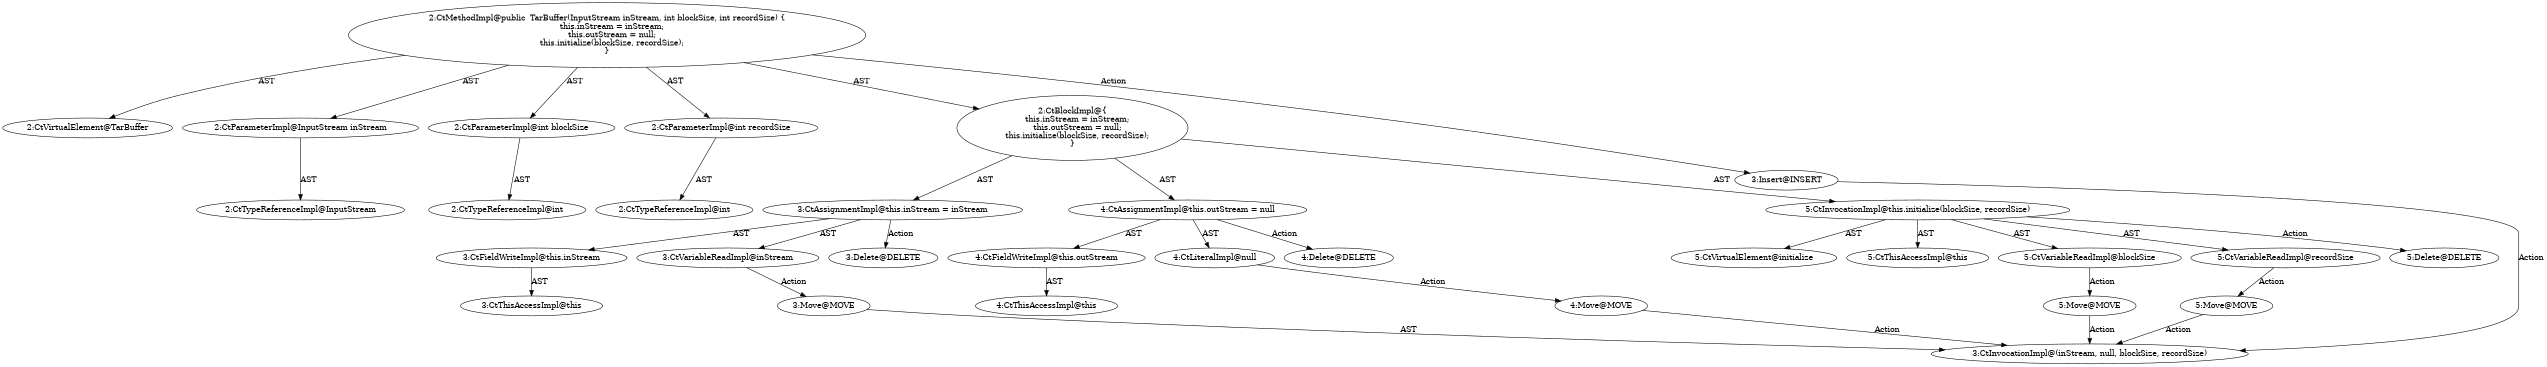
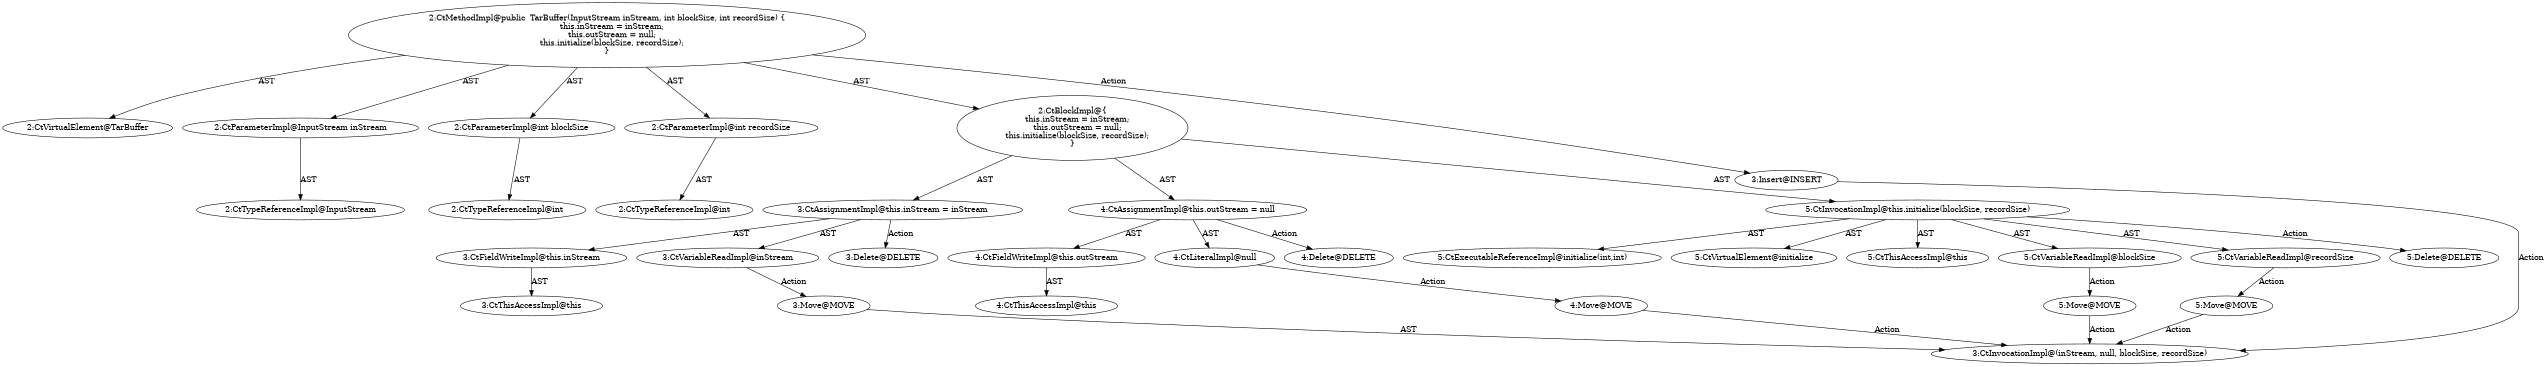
node "5:CtExecutableReferenceImpl@initialize(int,int)": added
